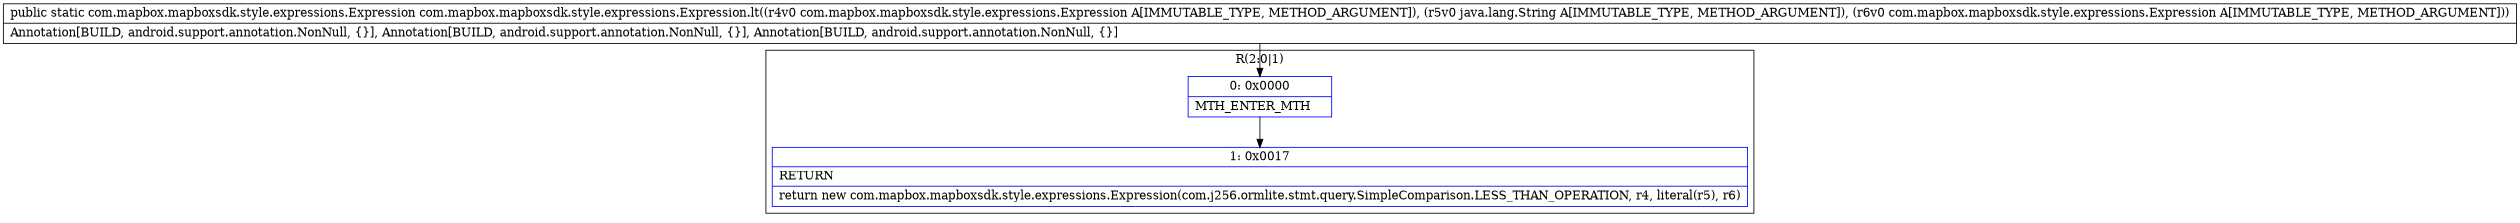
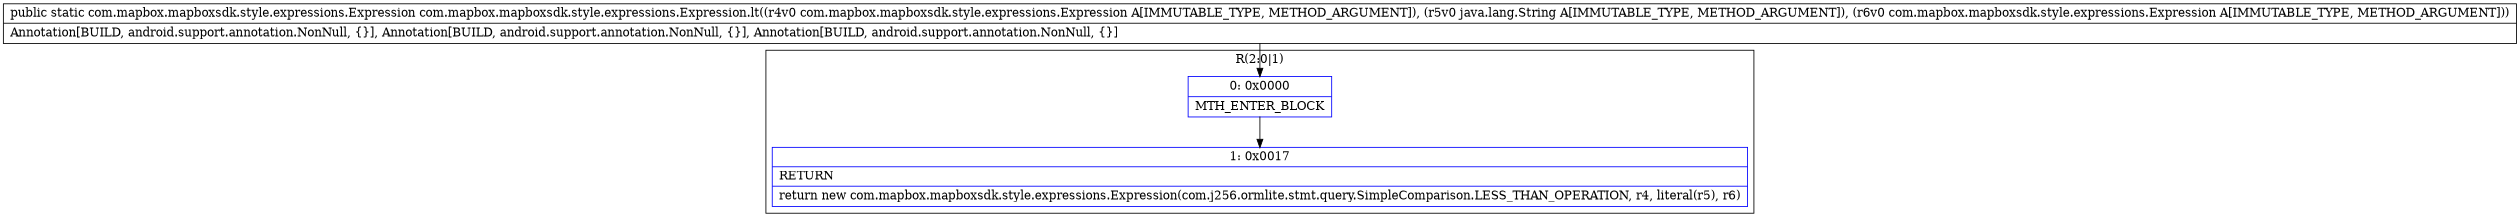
node "0: 0x0000": text "MTH_ENTER_MTH" -> "MTH_ENTER_BLOCK"
